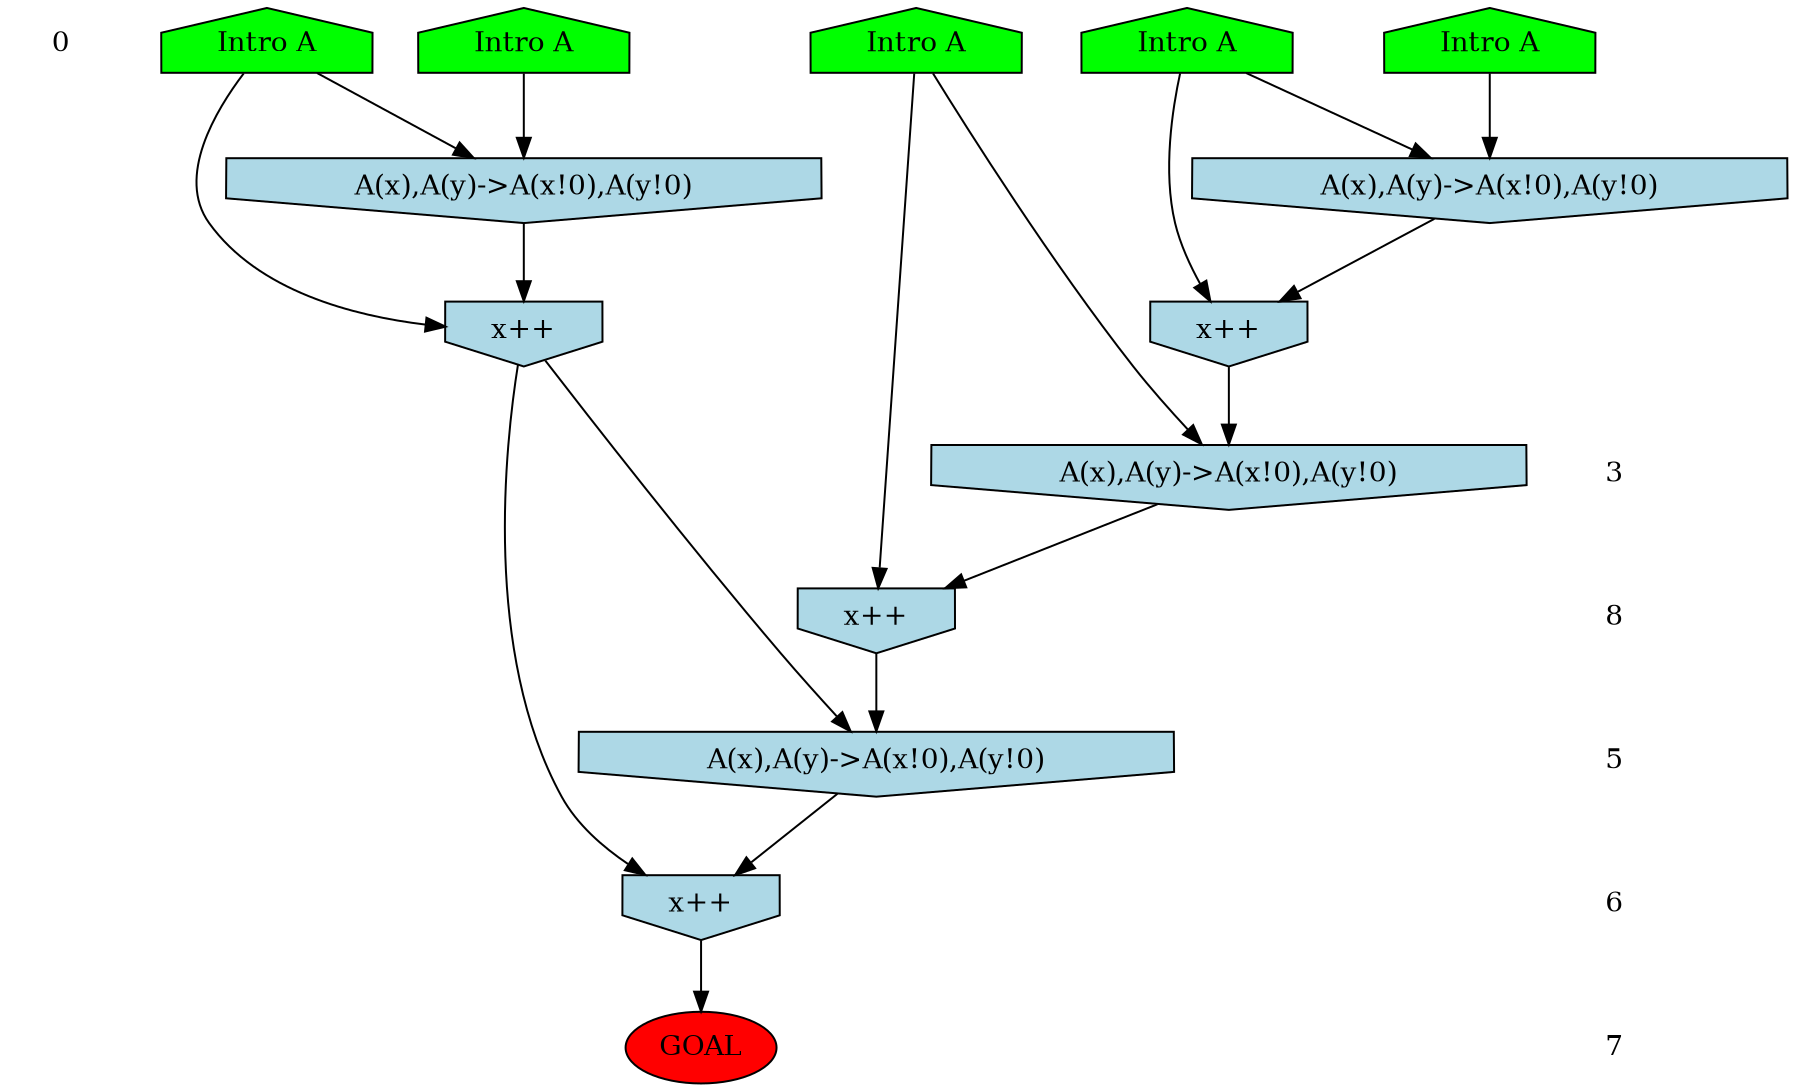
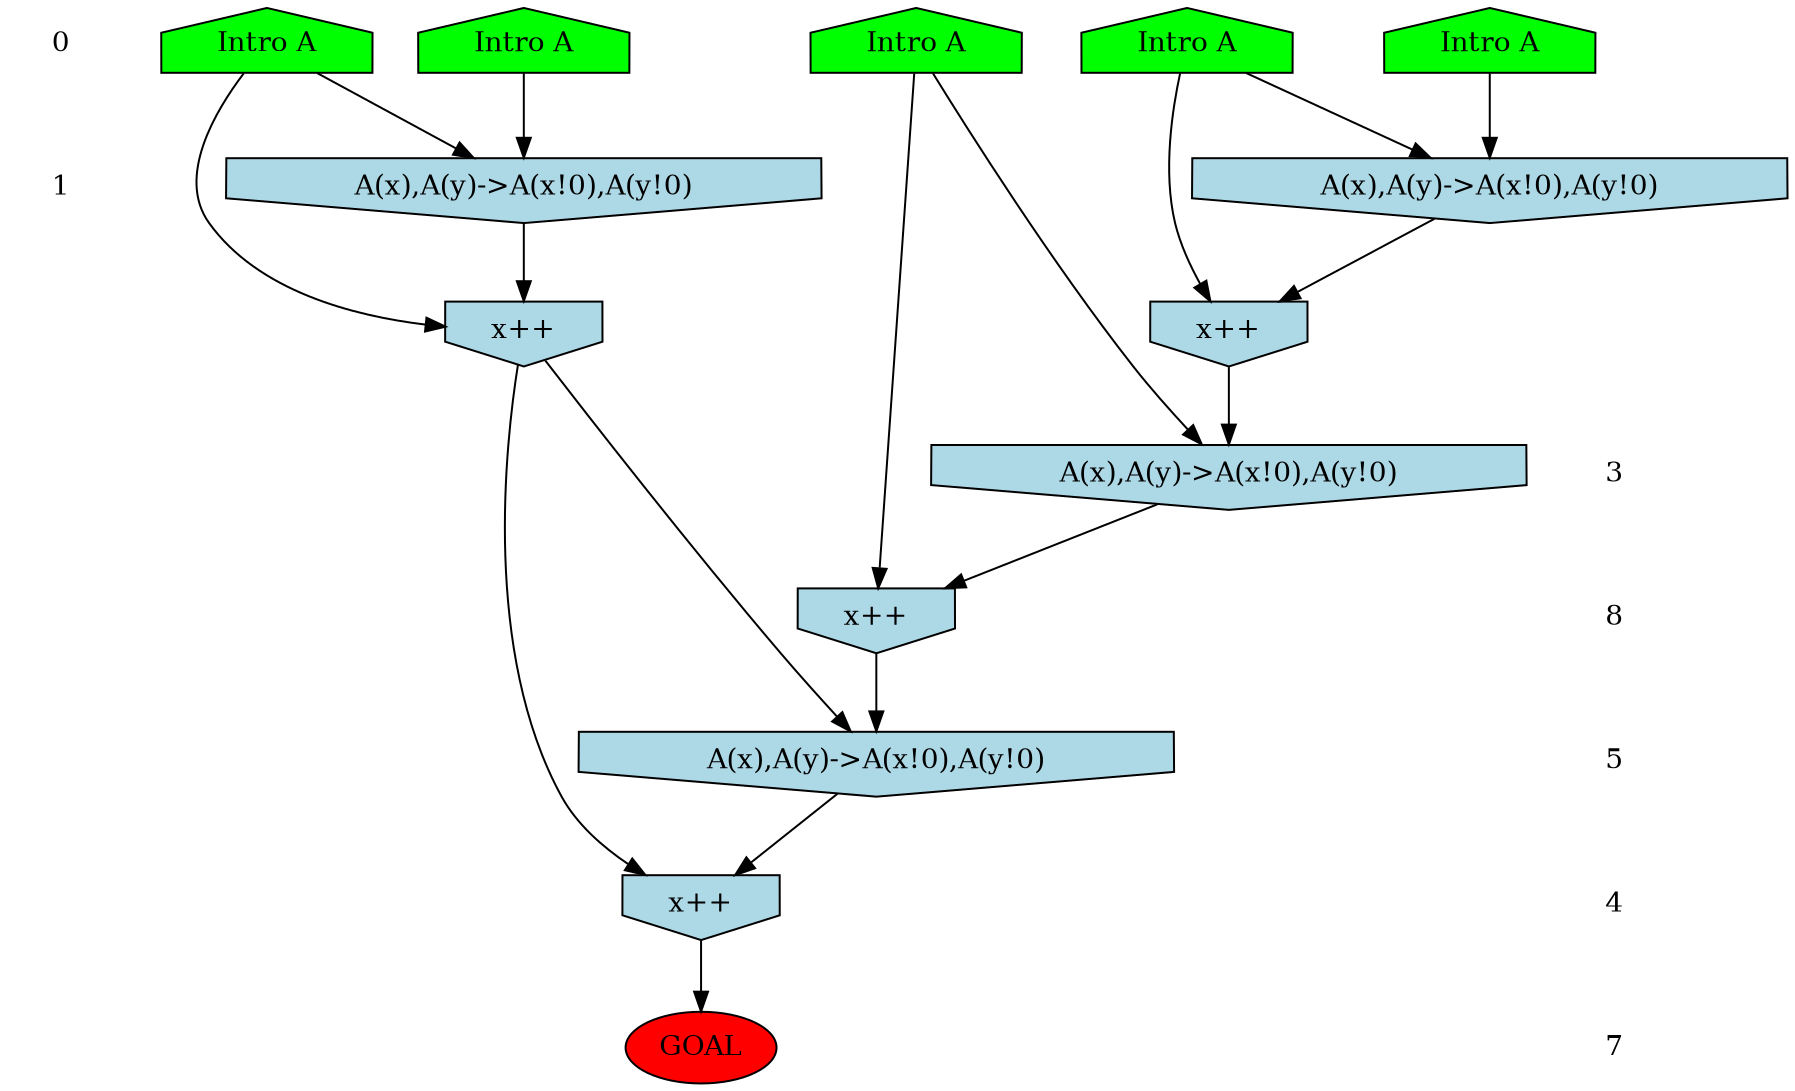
node "1": added
node "6": label "6" -> "4"
